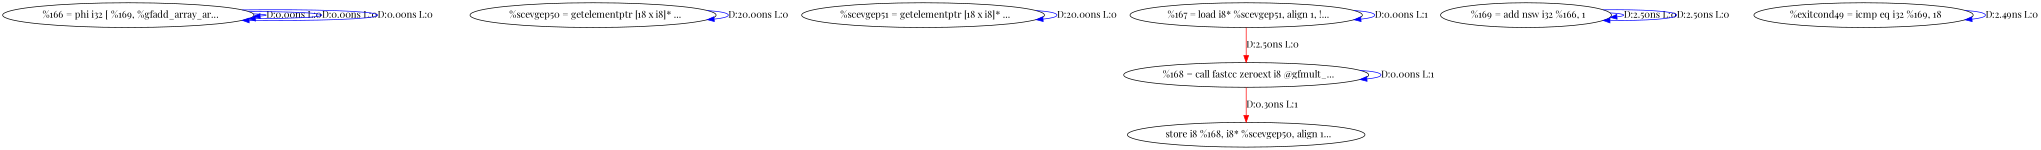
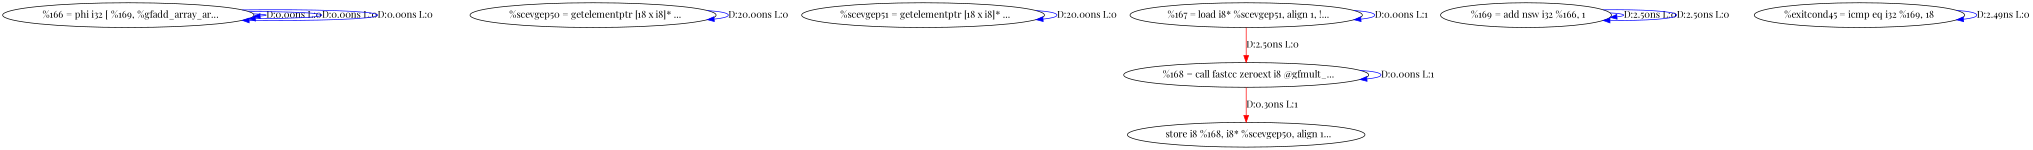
node "%exitcond49 = icmp eq i32 %169, 18": label "%exitcond49 = icmp eq i32 %169, 18" -> "%exitcond45 = icmp eq i32 %169, 18"
